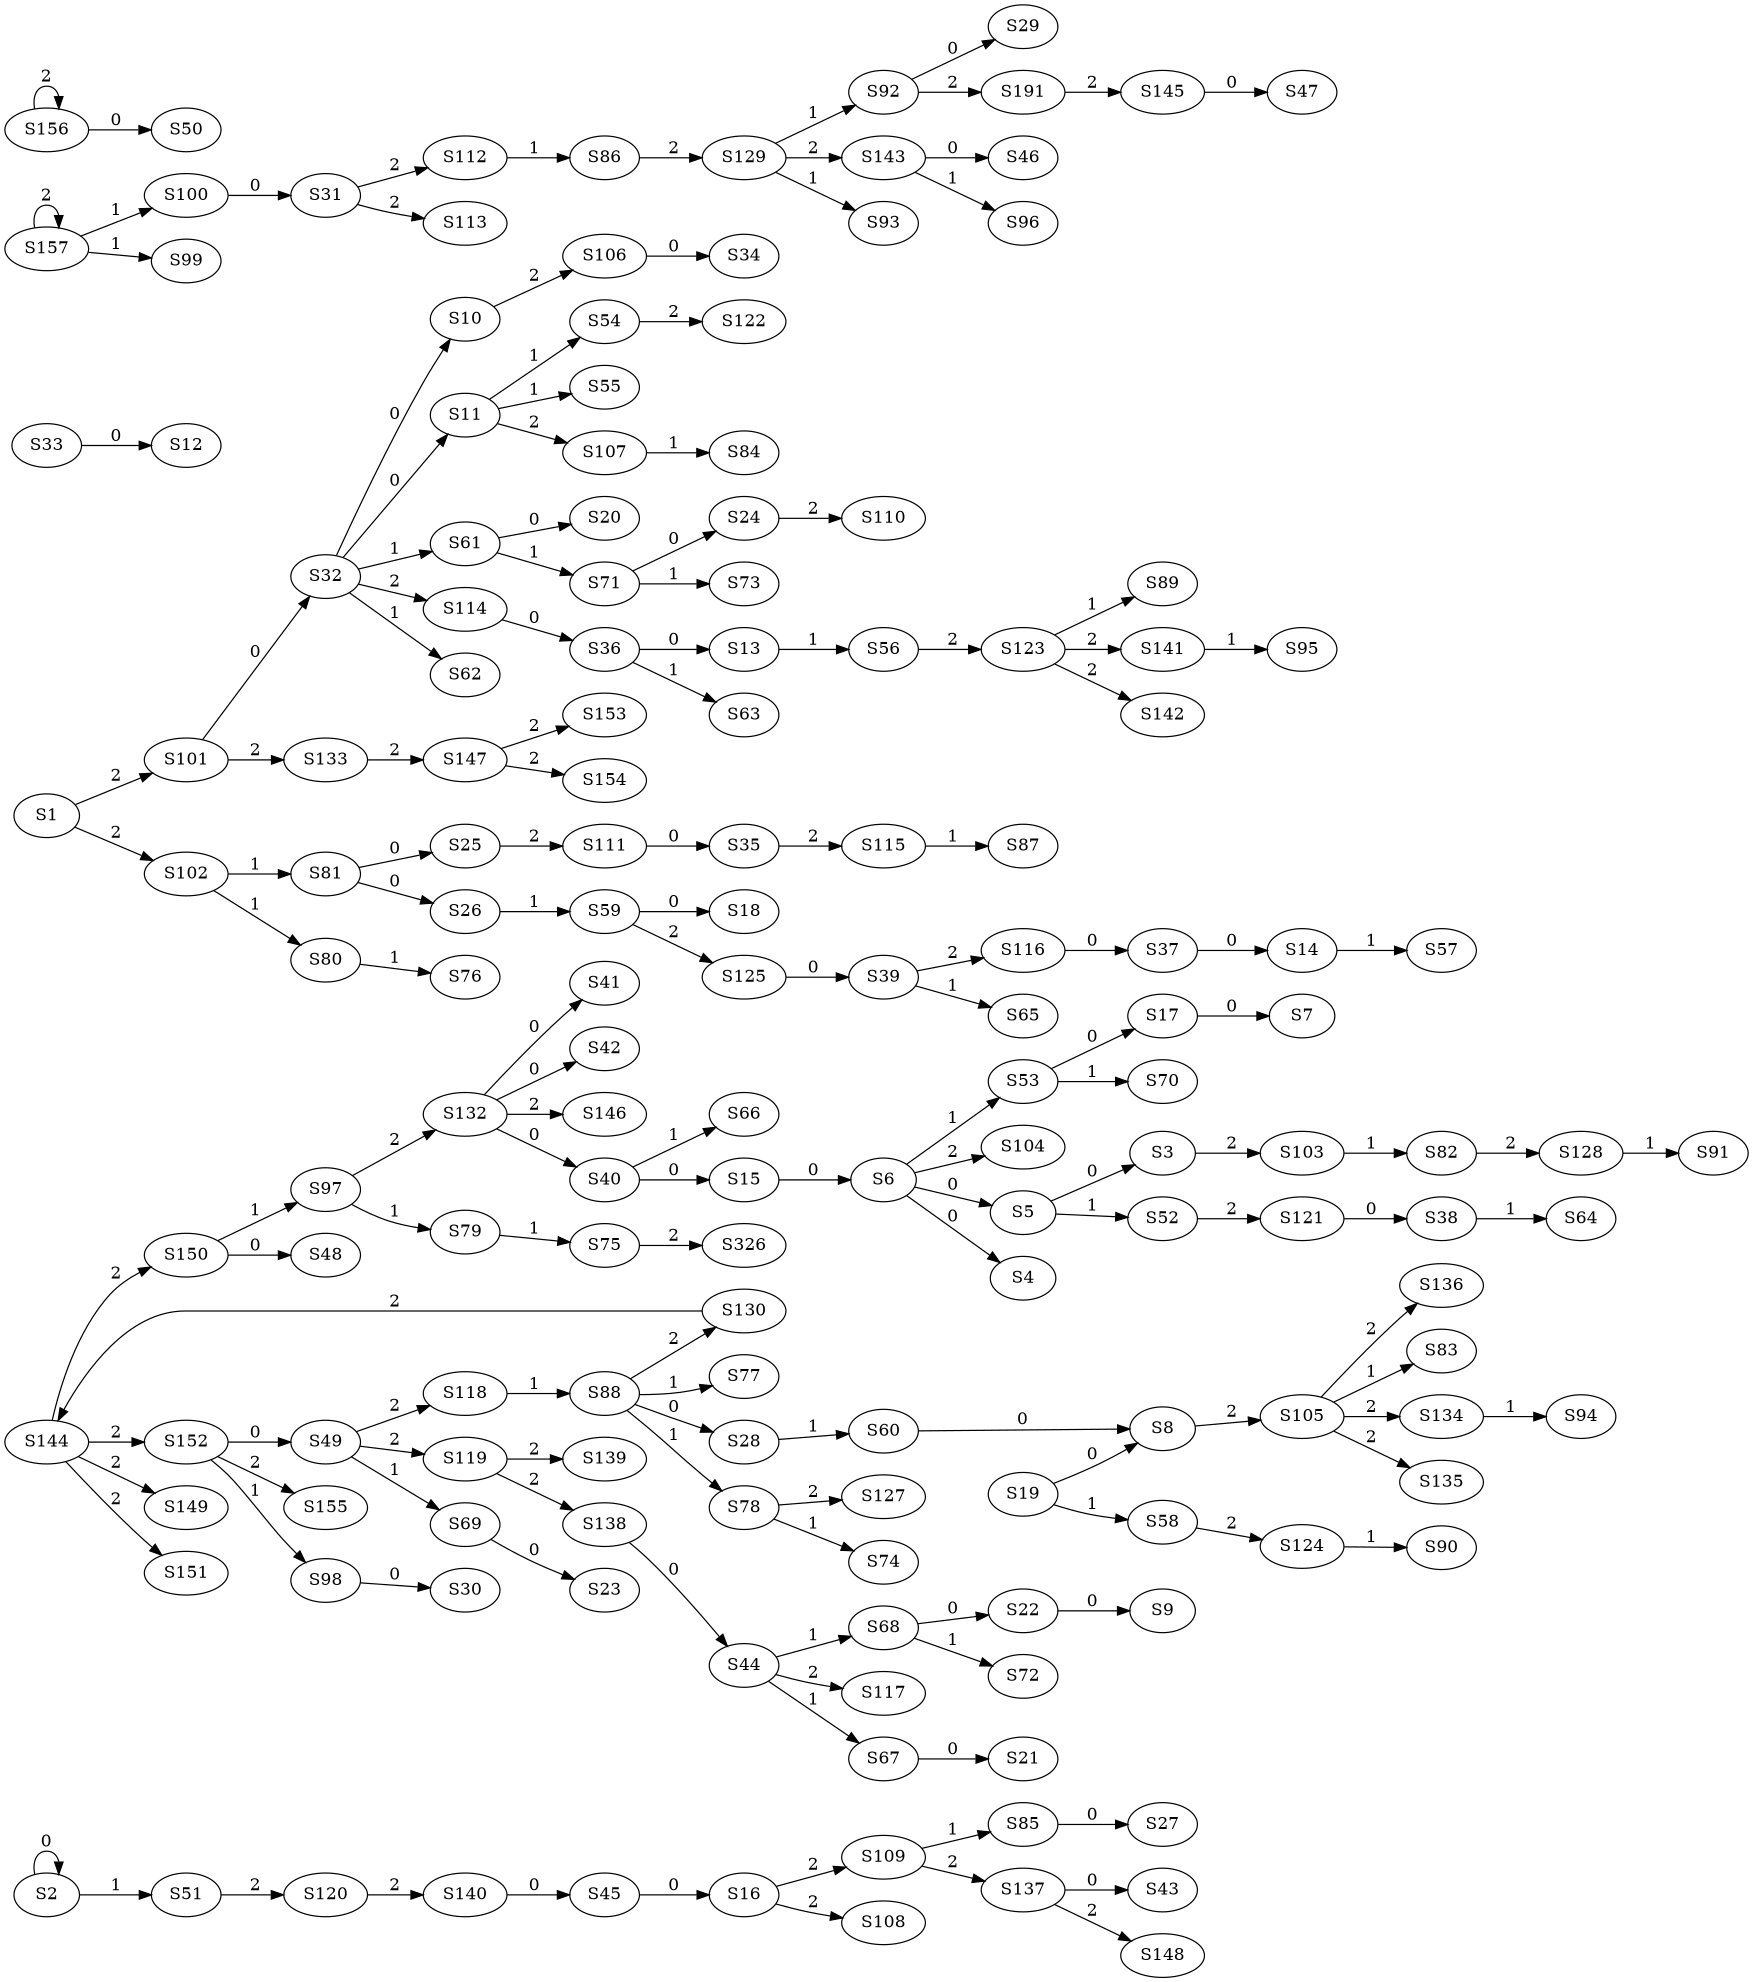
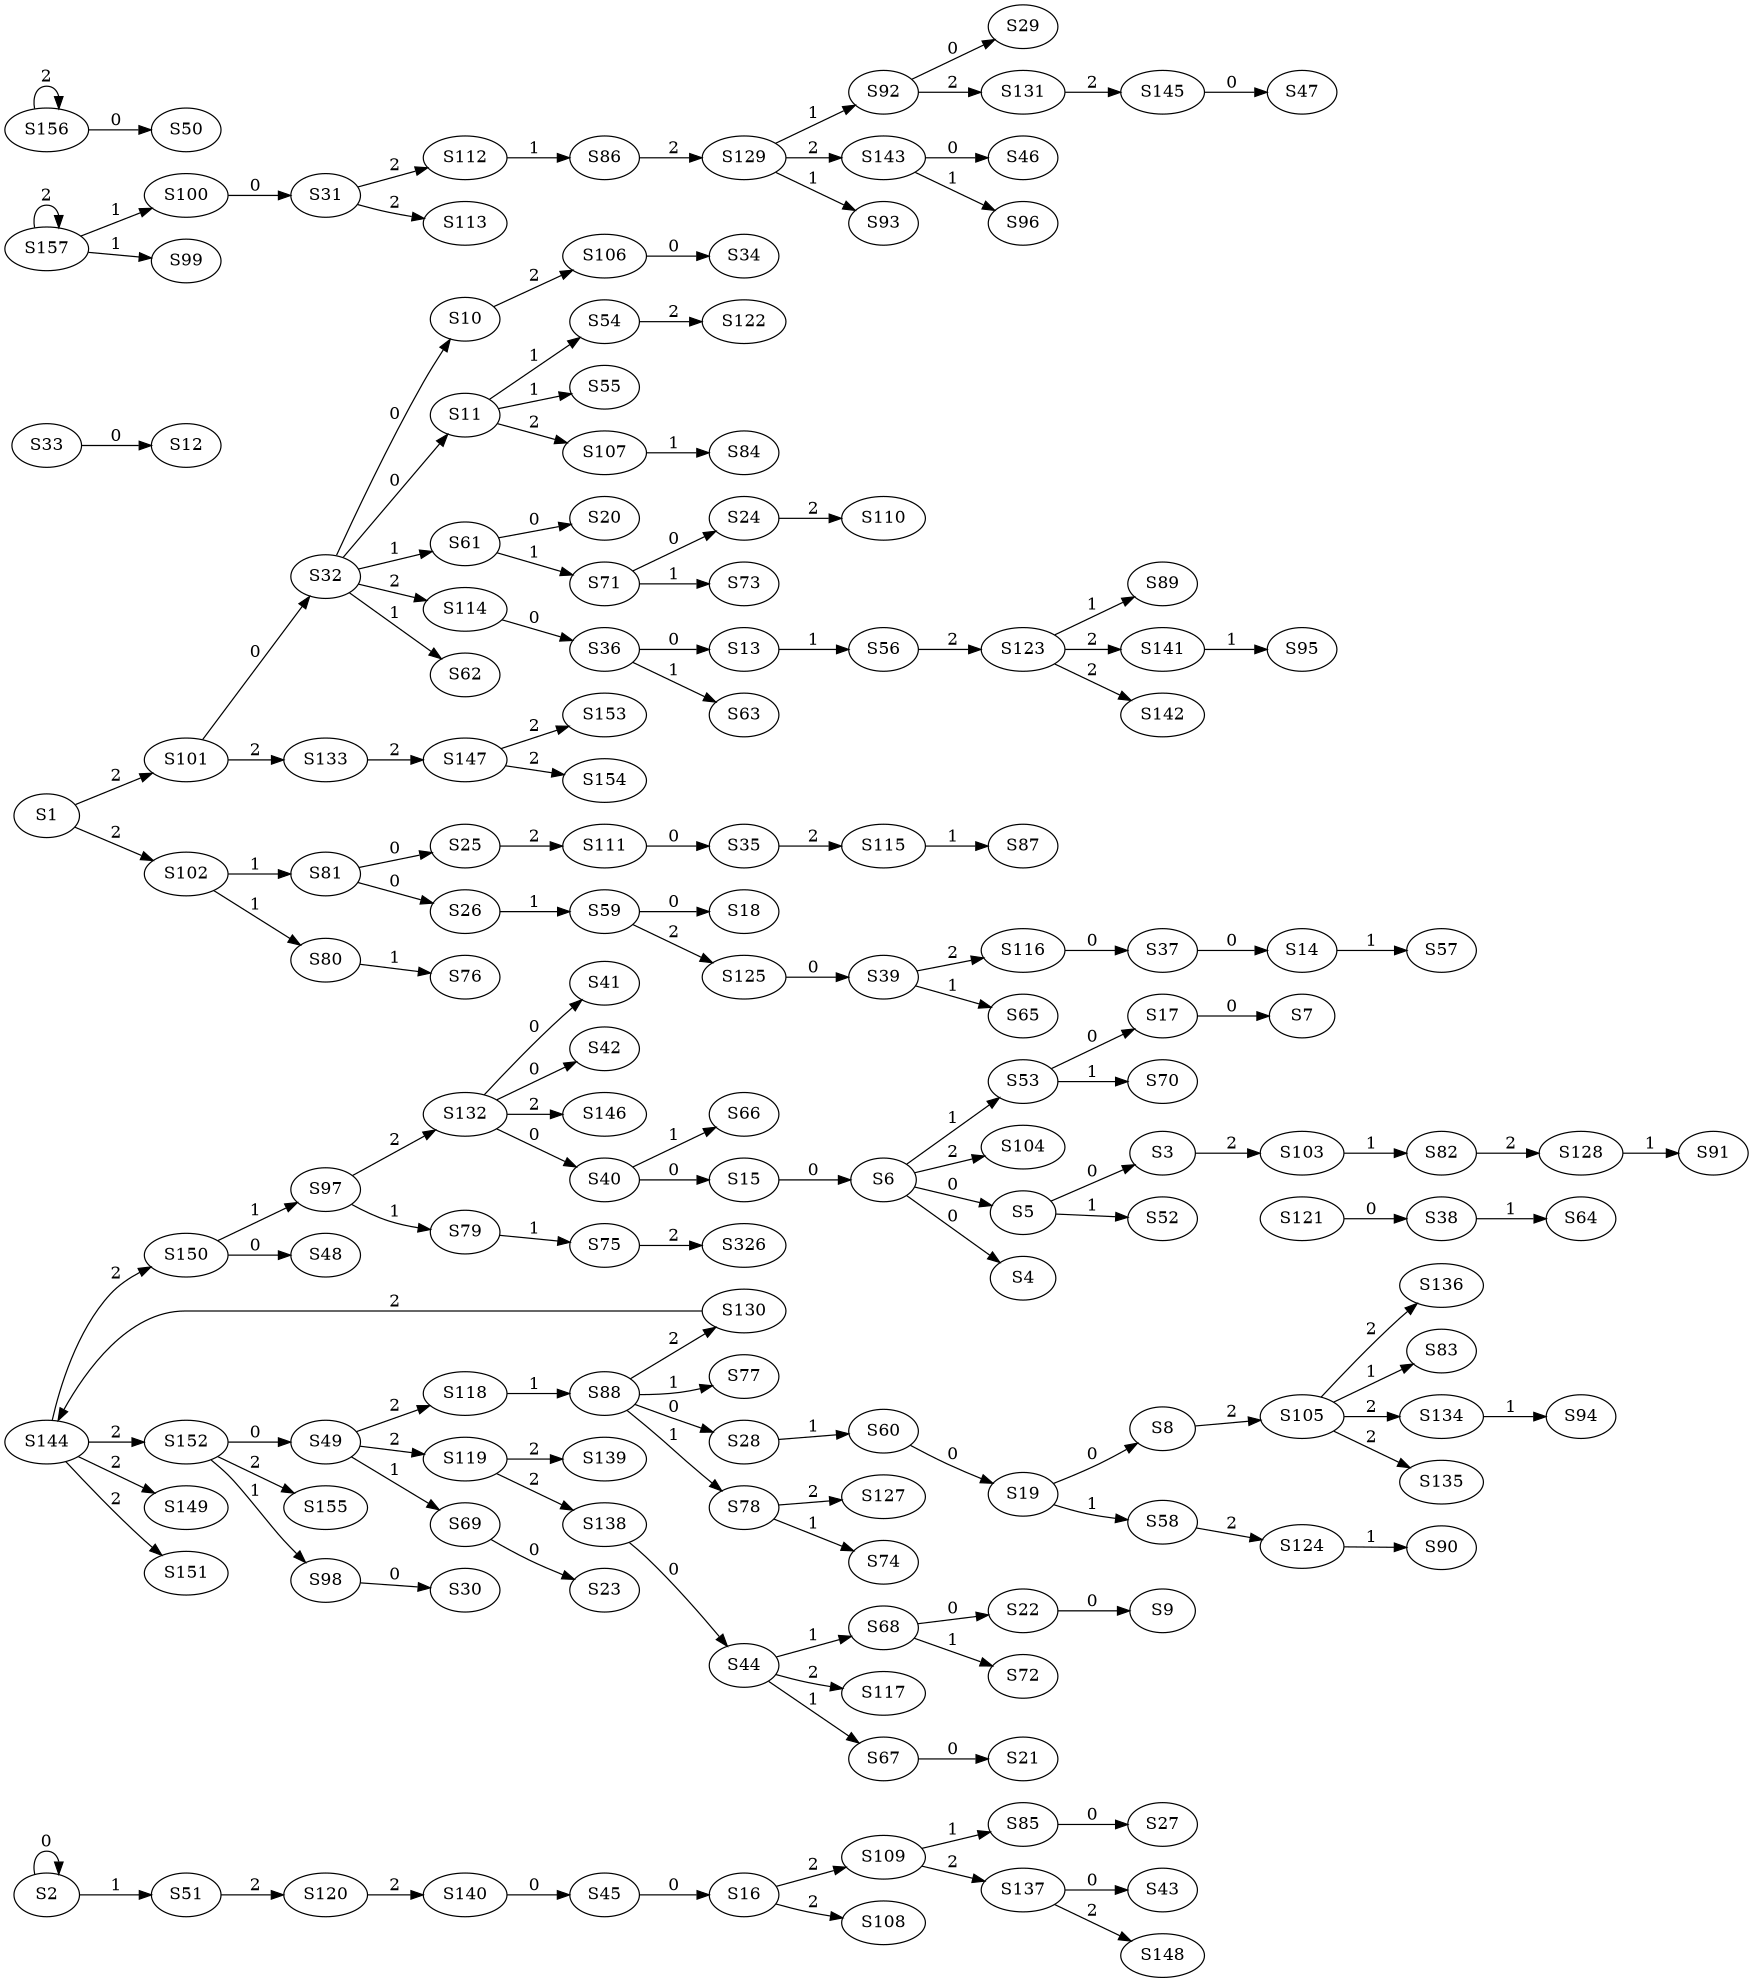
node "S191": label "S191" -> "S131"
edge "S52" -> "S121": removed, label "2"
edge "S60" -> "S8": now "S60" -> "S19"
